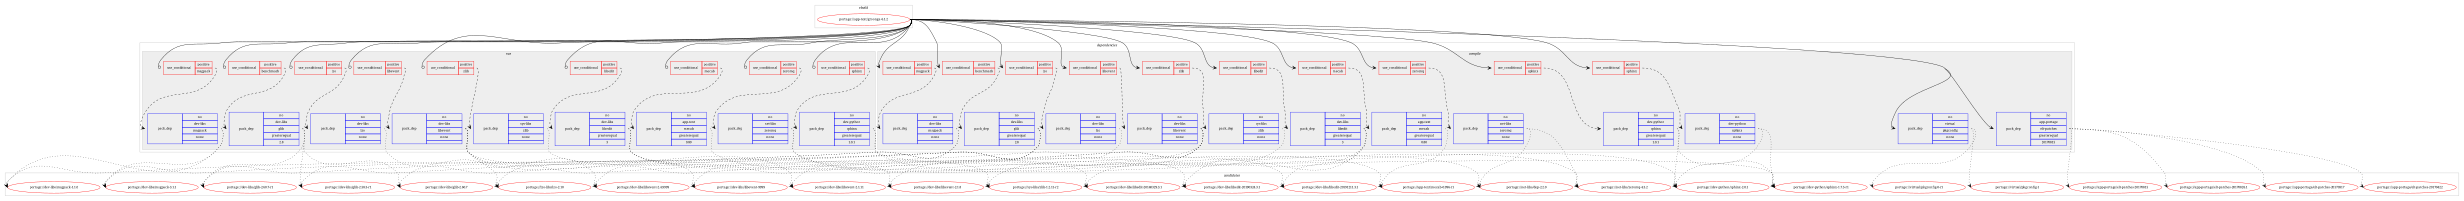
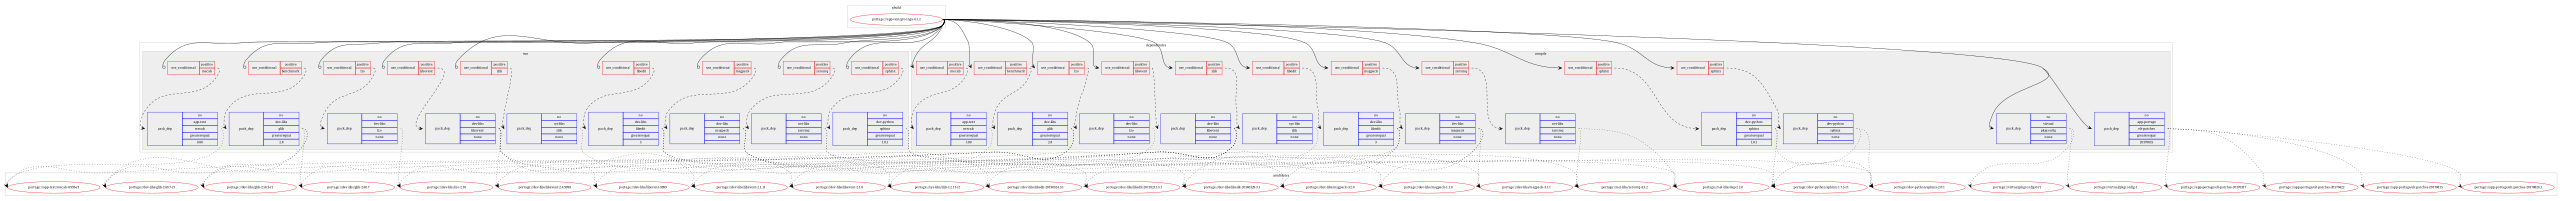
node "portage://lzo-libs/lzo-2.10": label "portage://lzo-libs/lzo-2.10" -> "portage://dev-libs/lzo-2.10"
node "portage://dev-libs/msgpack-3.2.0": added
